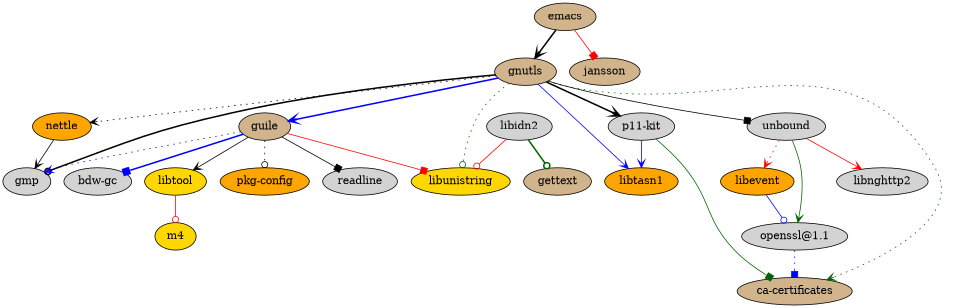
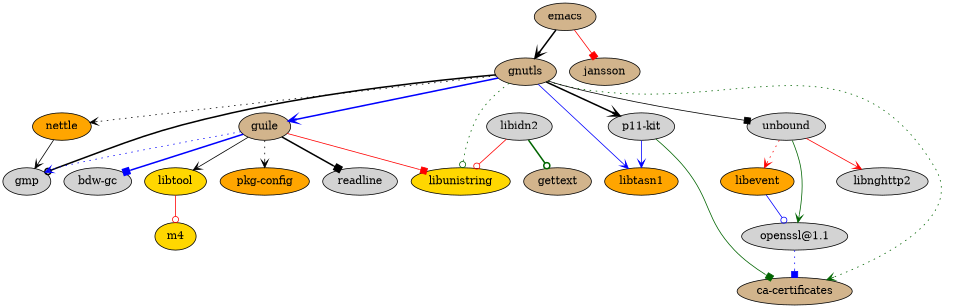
edge "guile" -> "pkg-config": arrowhead odot -> vee
edge "guile" -> "readline": style solid -> bold
